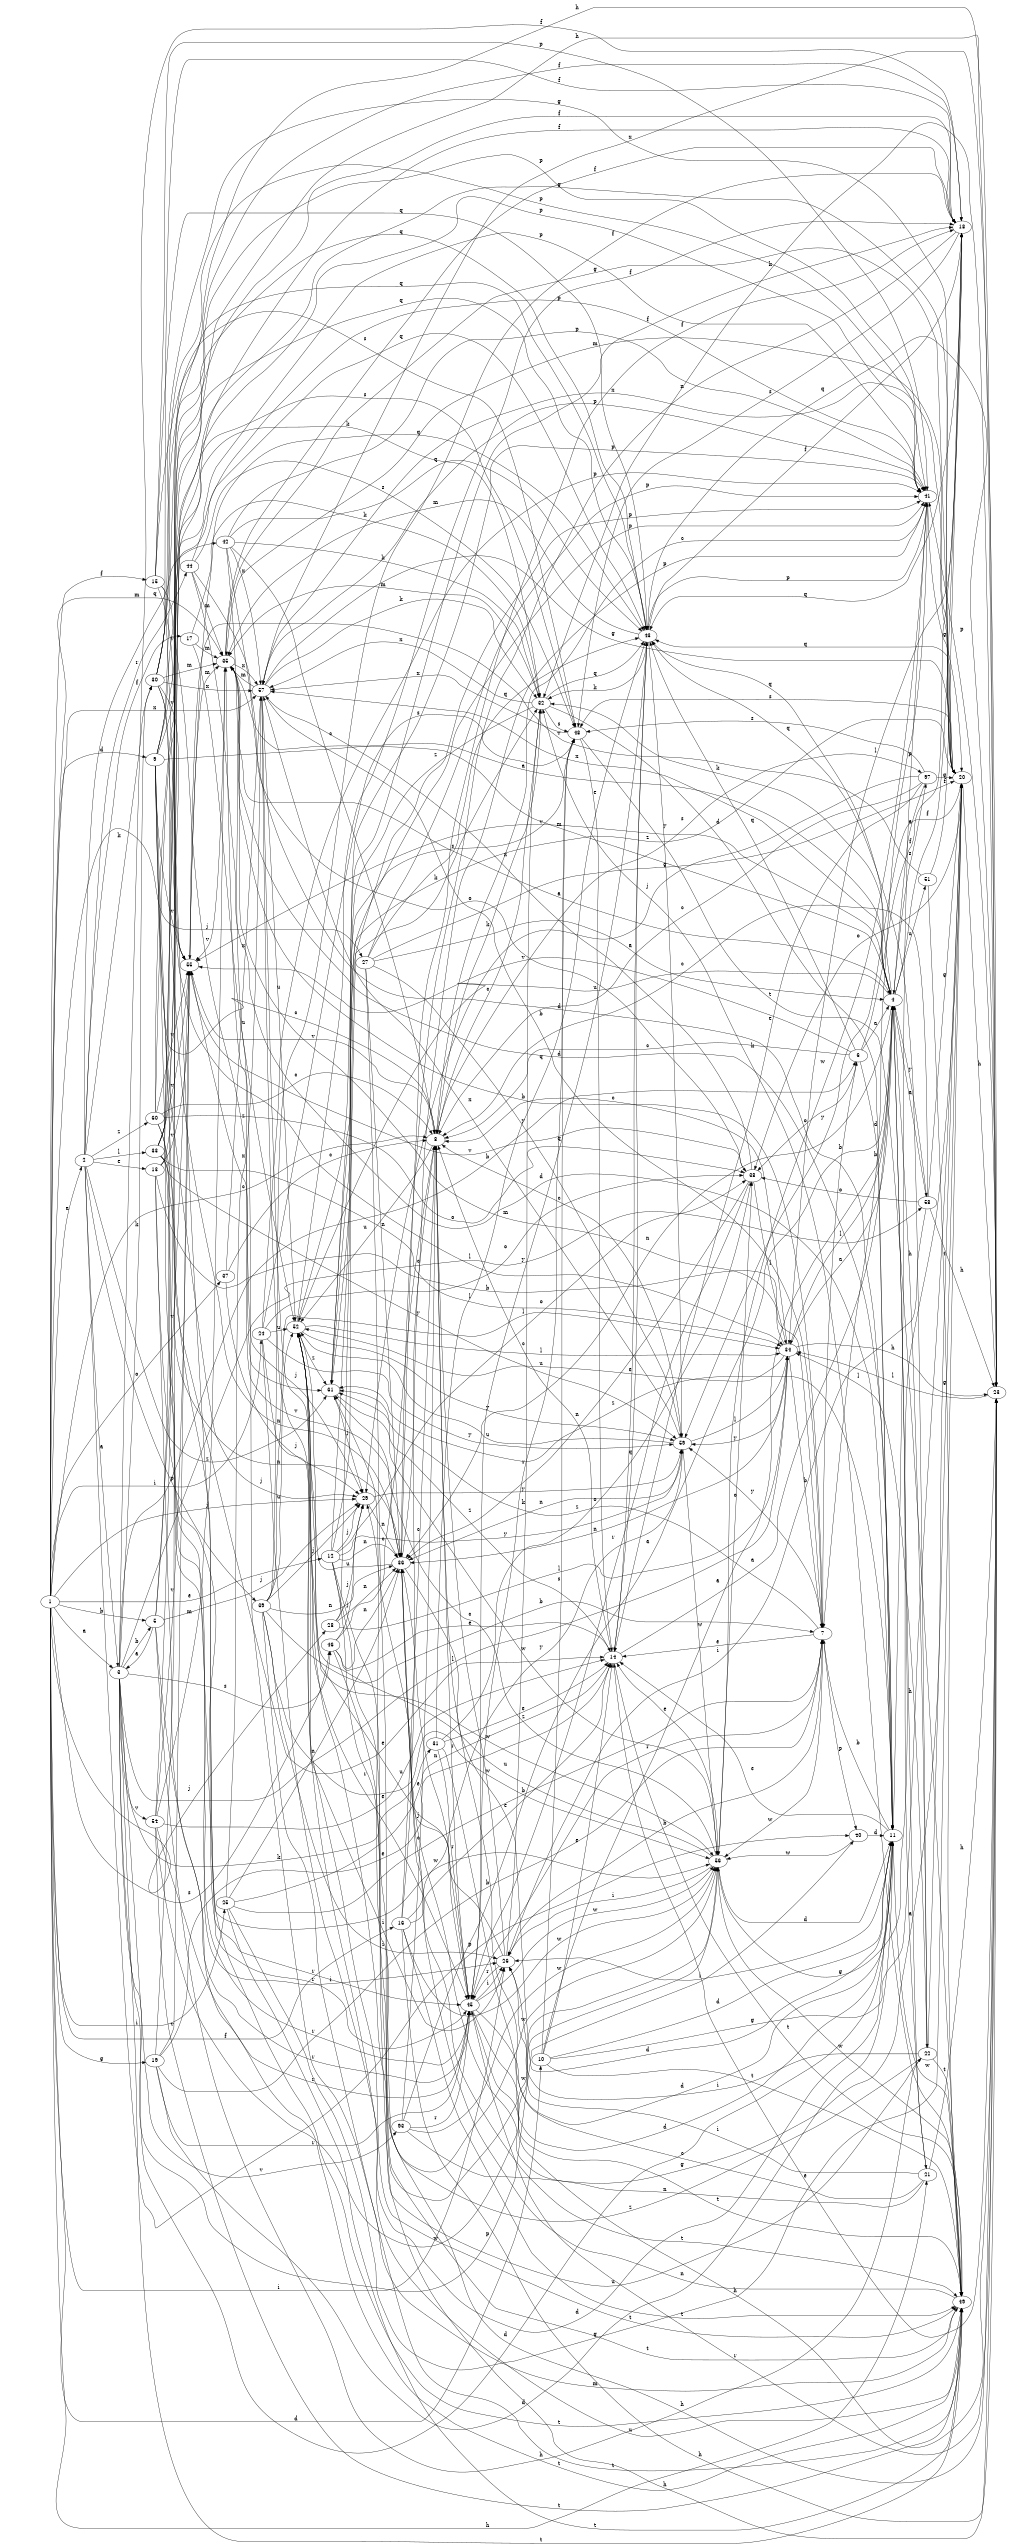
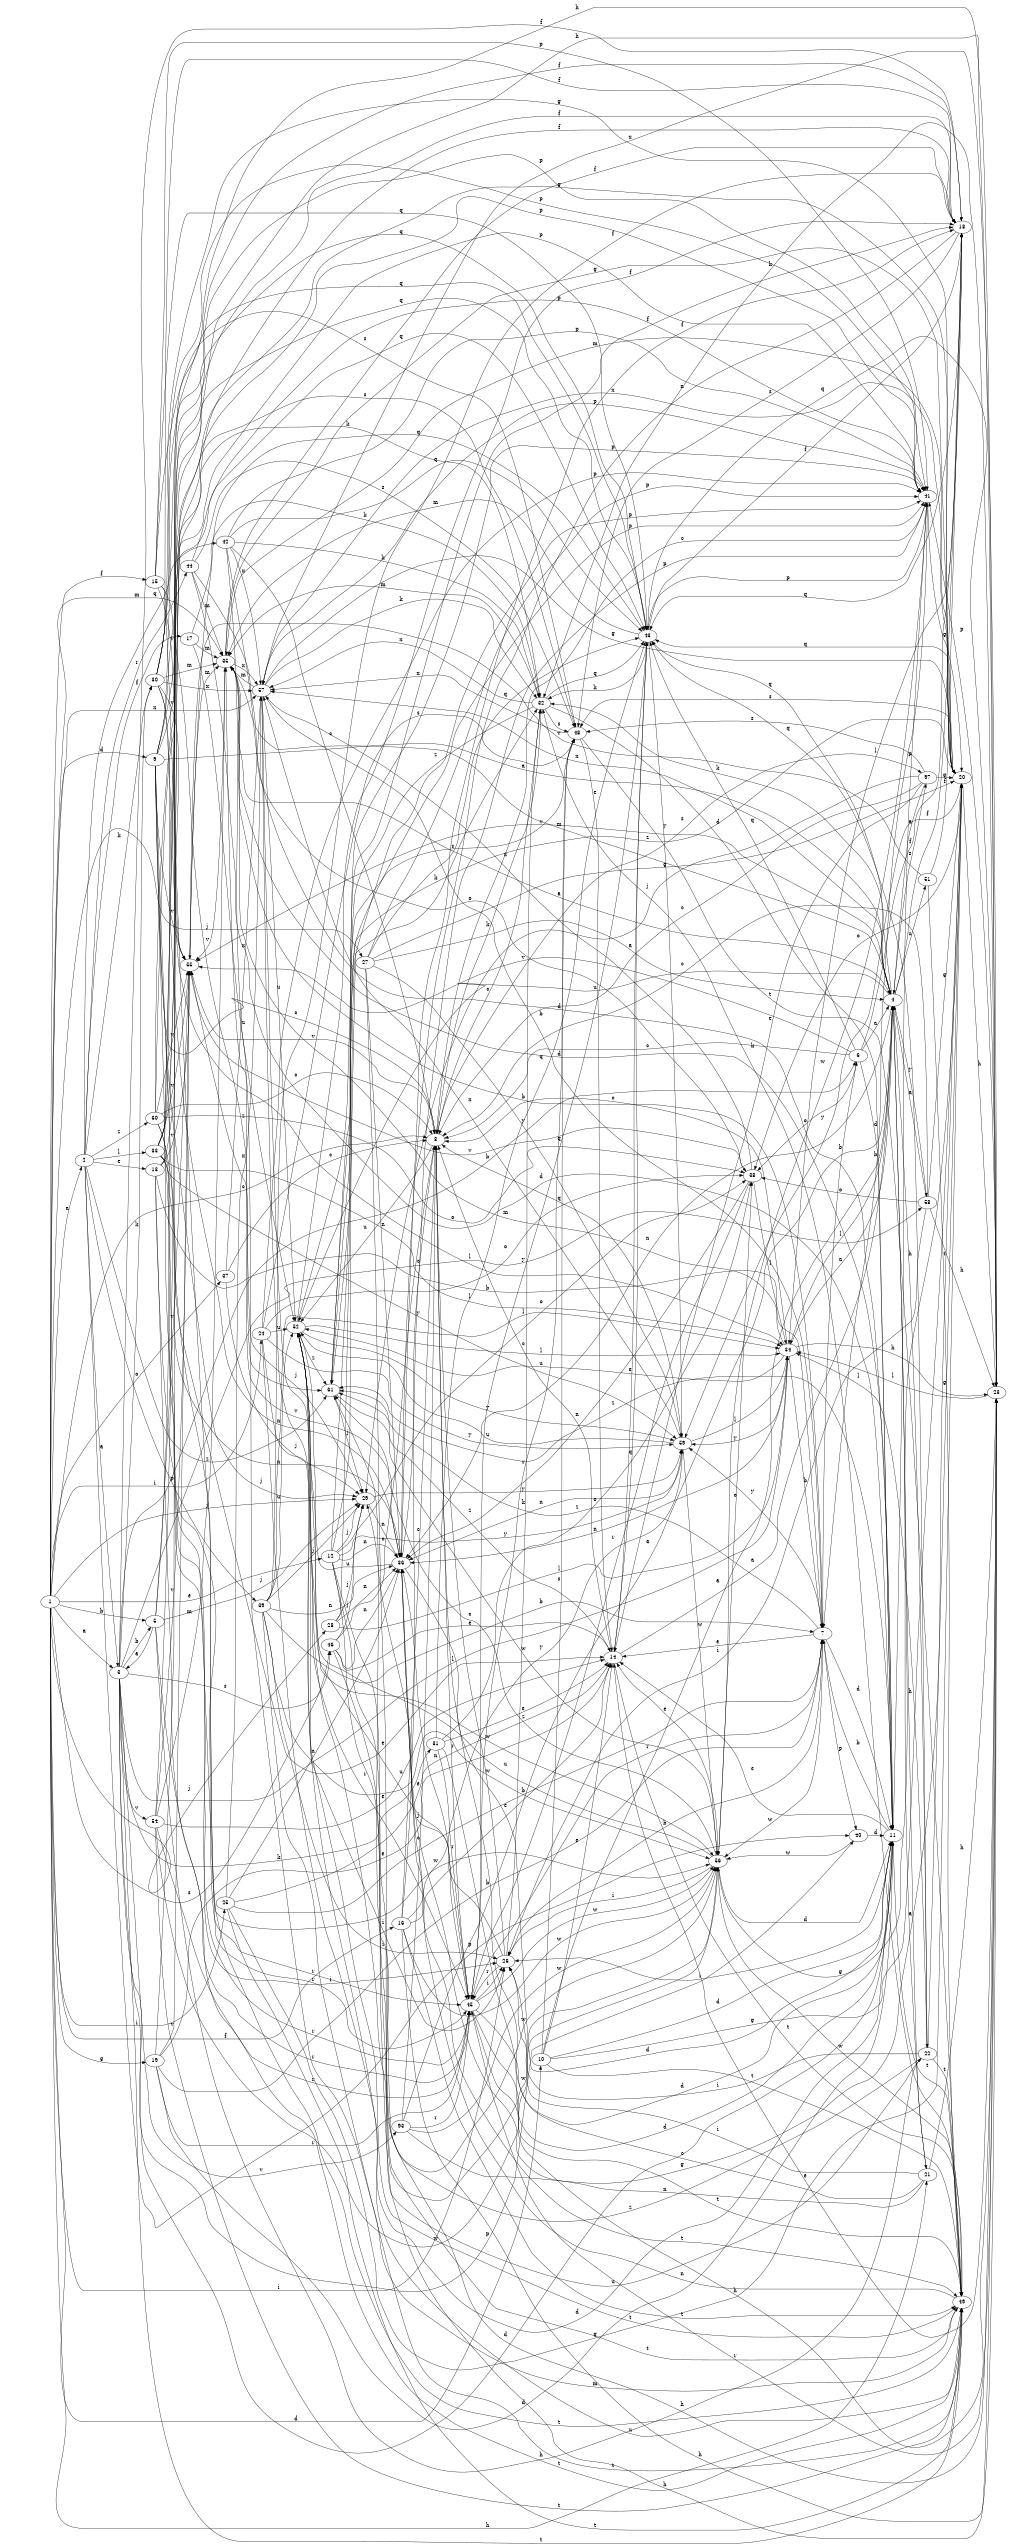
edge "59" -> "8": label "c" -> "q"
edge "7" -> "11": added, label "d"
edge "11" -> "49": label "w" -> "t"
